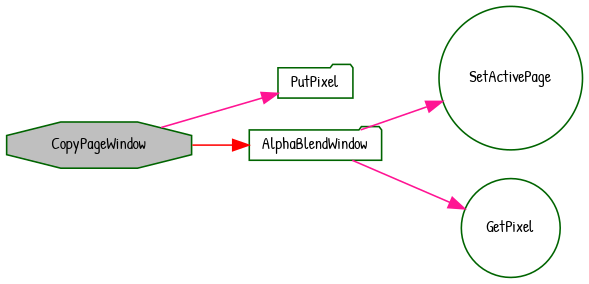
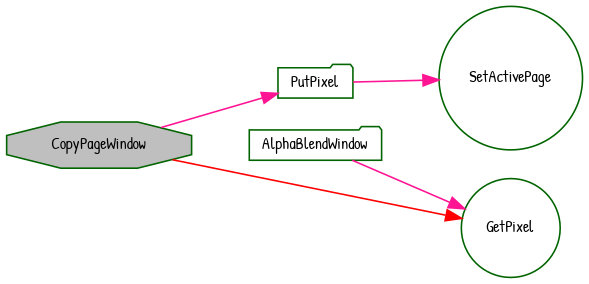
edge "AlphaBlendWindow" -> "SetActivePage": now "PutPixel" -> "SetActivePage"
edge "CopyPageWindow" -> "AlphaBlendWindow": now "CopyPageWindow" -> "GetPixel"
